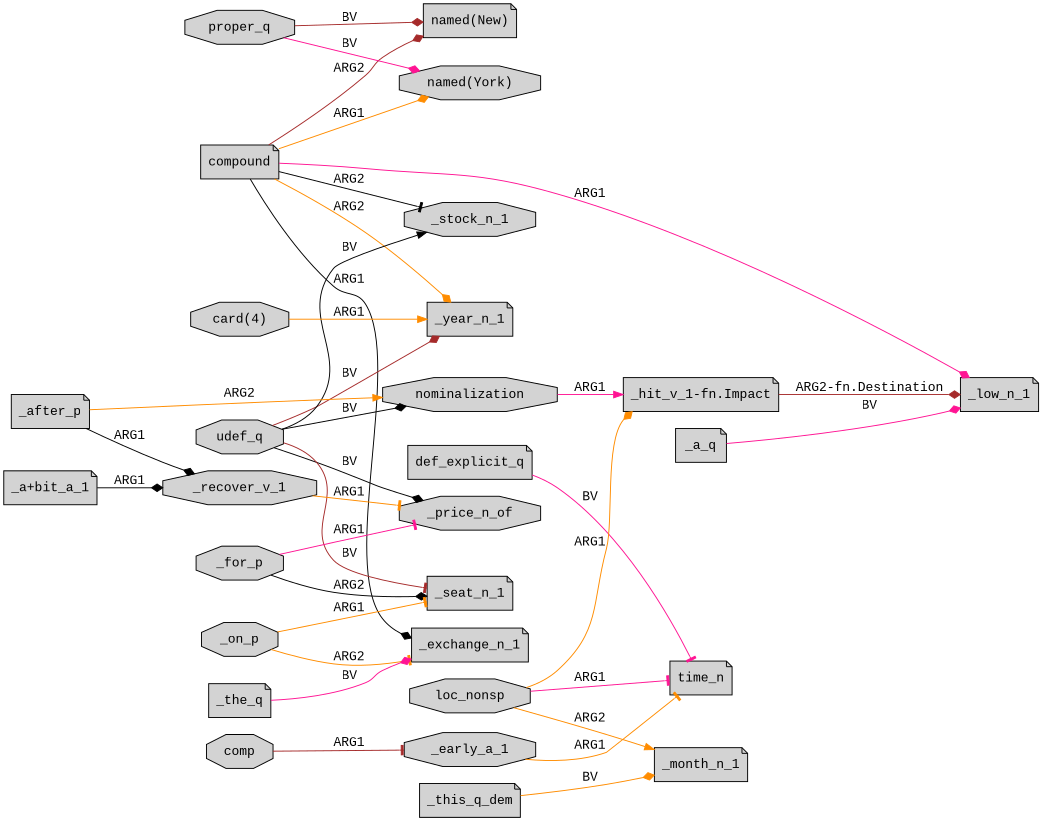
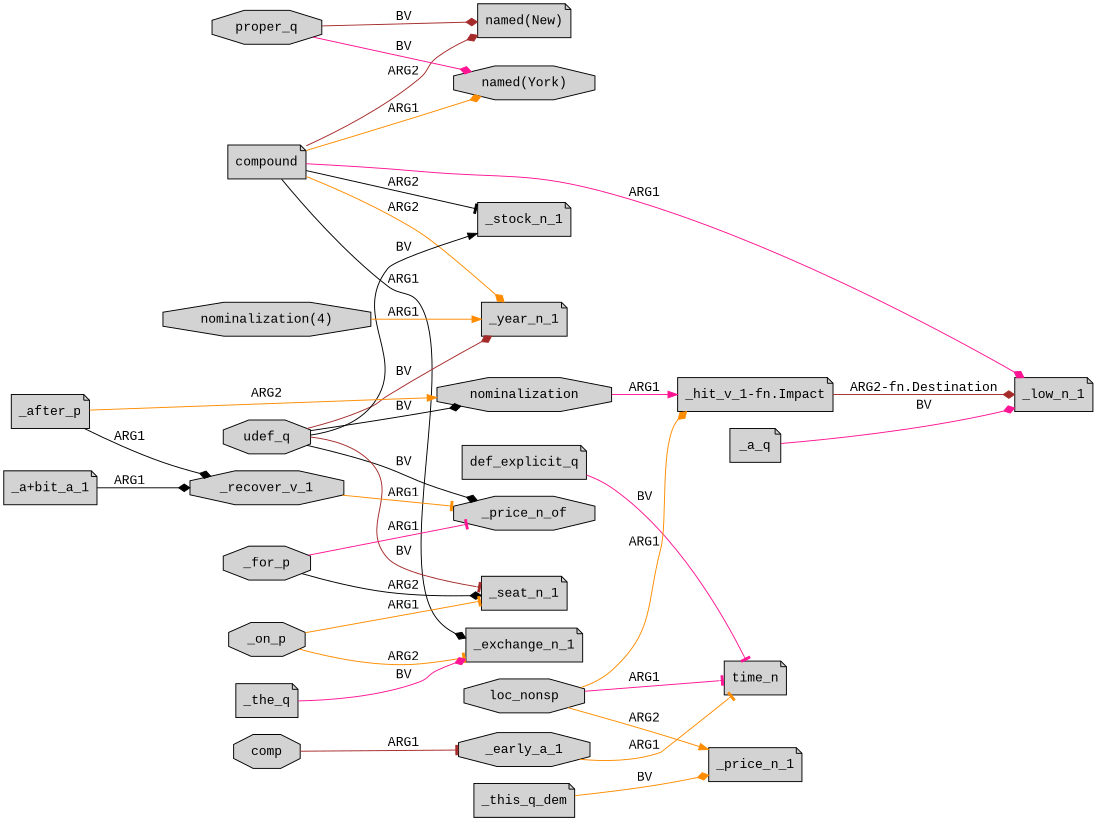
node "_stock_n_1": shape octagon -> note
node "card(4)": label "card(4)" -> "nominalization(4)"
node "_month_n_1": label "_month_n_1" -> "_price_n_1"
